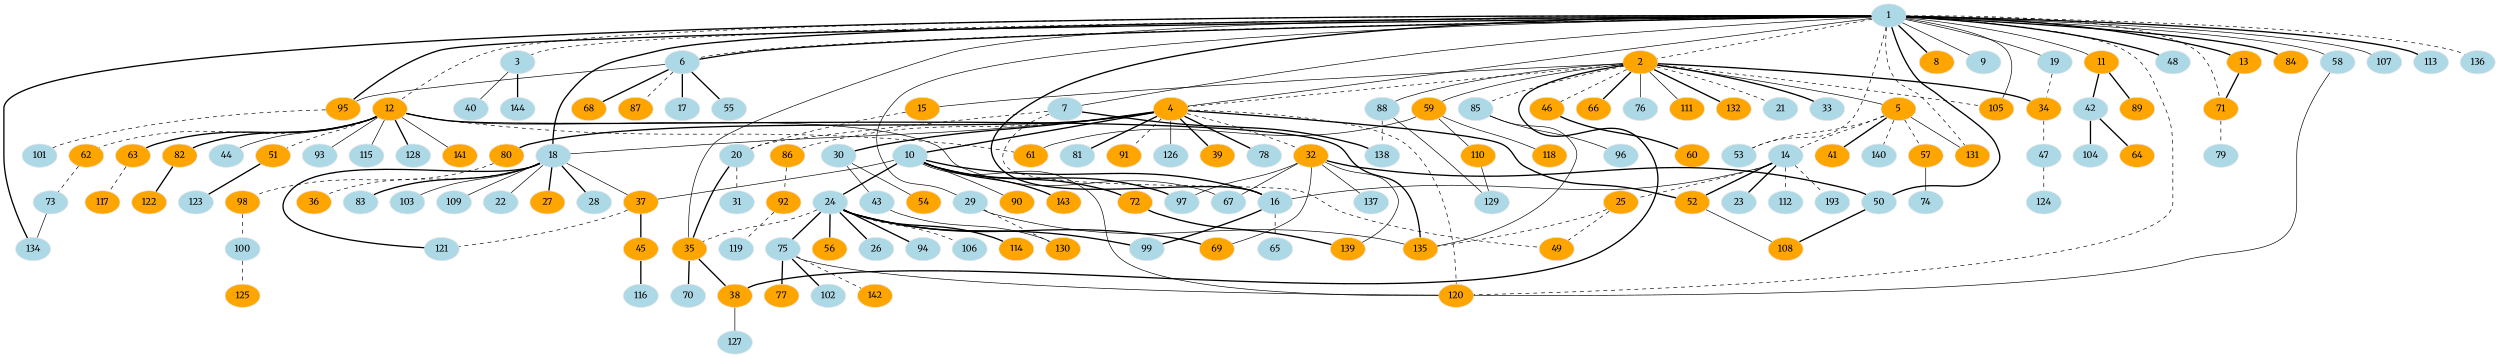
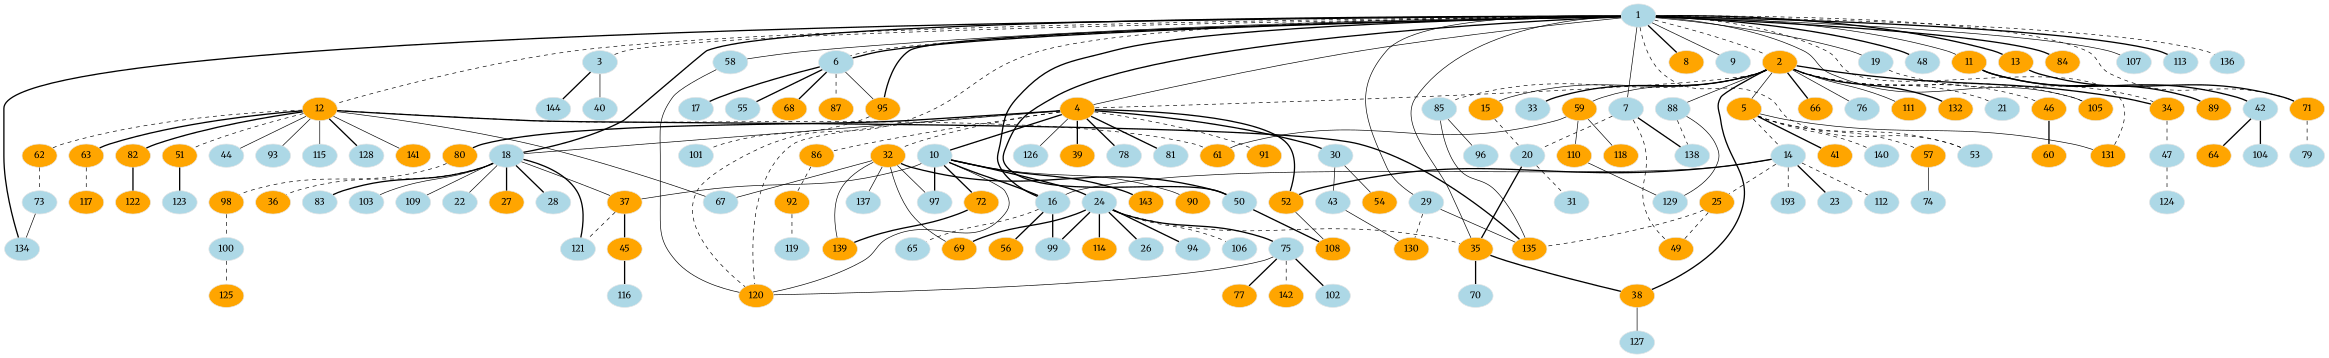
edge "24" -- "56": now "16" -- "56"
